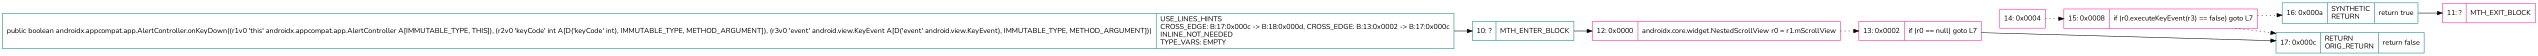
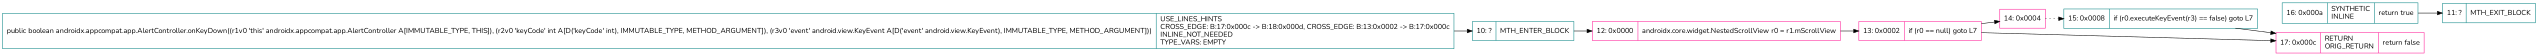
node "11: ?": color deeppink -> teal
edge "15: 0x0008" -> "16: 0x000a": removed
node "16: 0x000a": text "RETURN" -> "INLINE"
node "15: 0x0008": color deeppink -> teal
edge "13: 0x0002" -> "14: 0x0004": added
edge "15: 0x0008" -> "17: 0x000c": style dotted -> solid
edge "12: 0x0000" -> "13: 0x0002": style dotted -> solid
node "17: 0x000c": color teal -> deeppink
